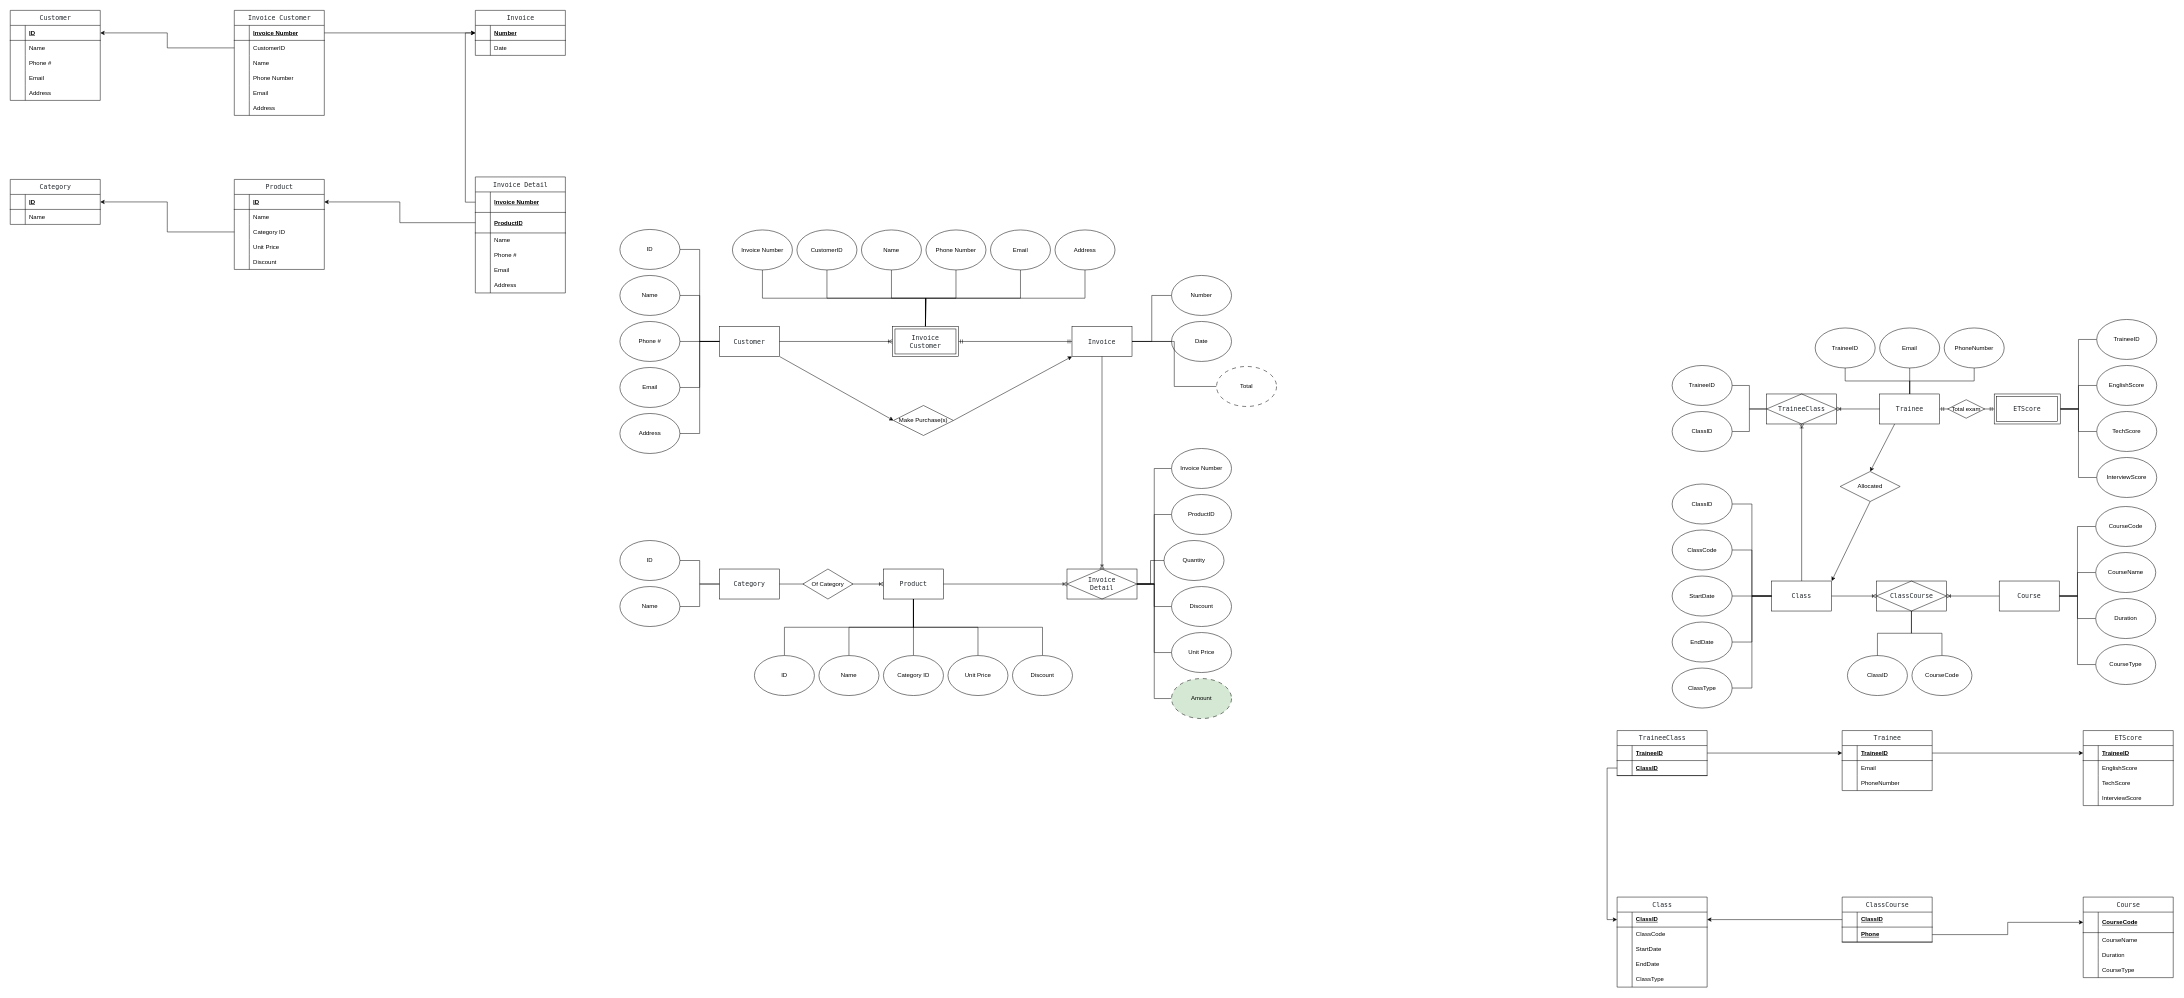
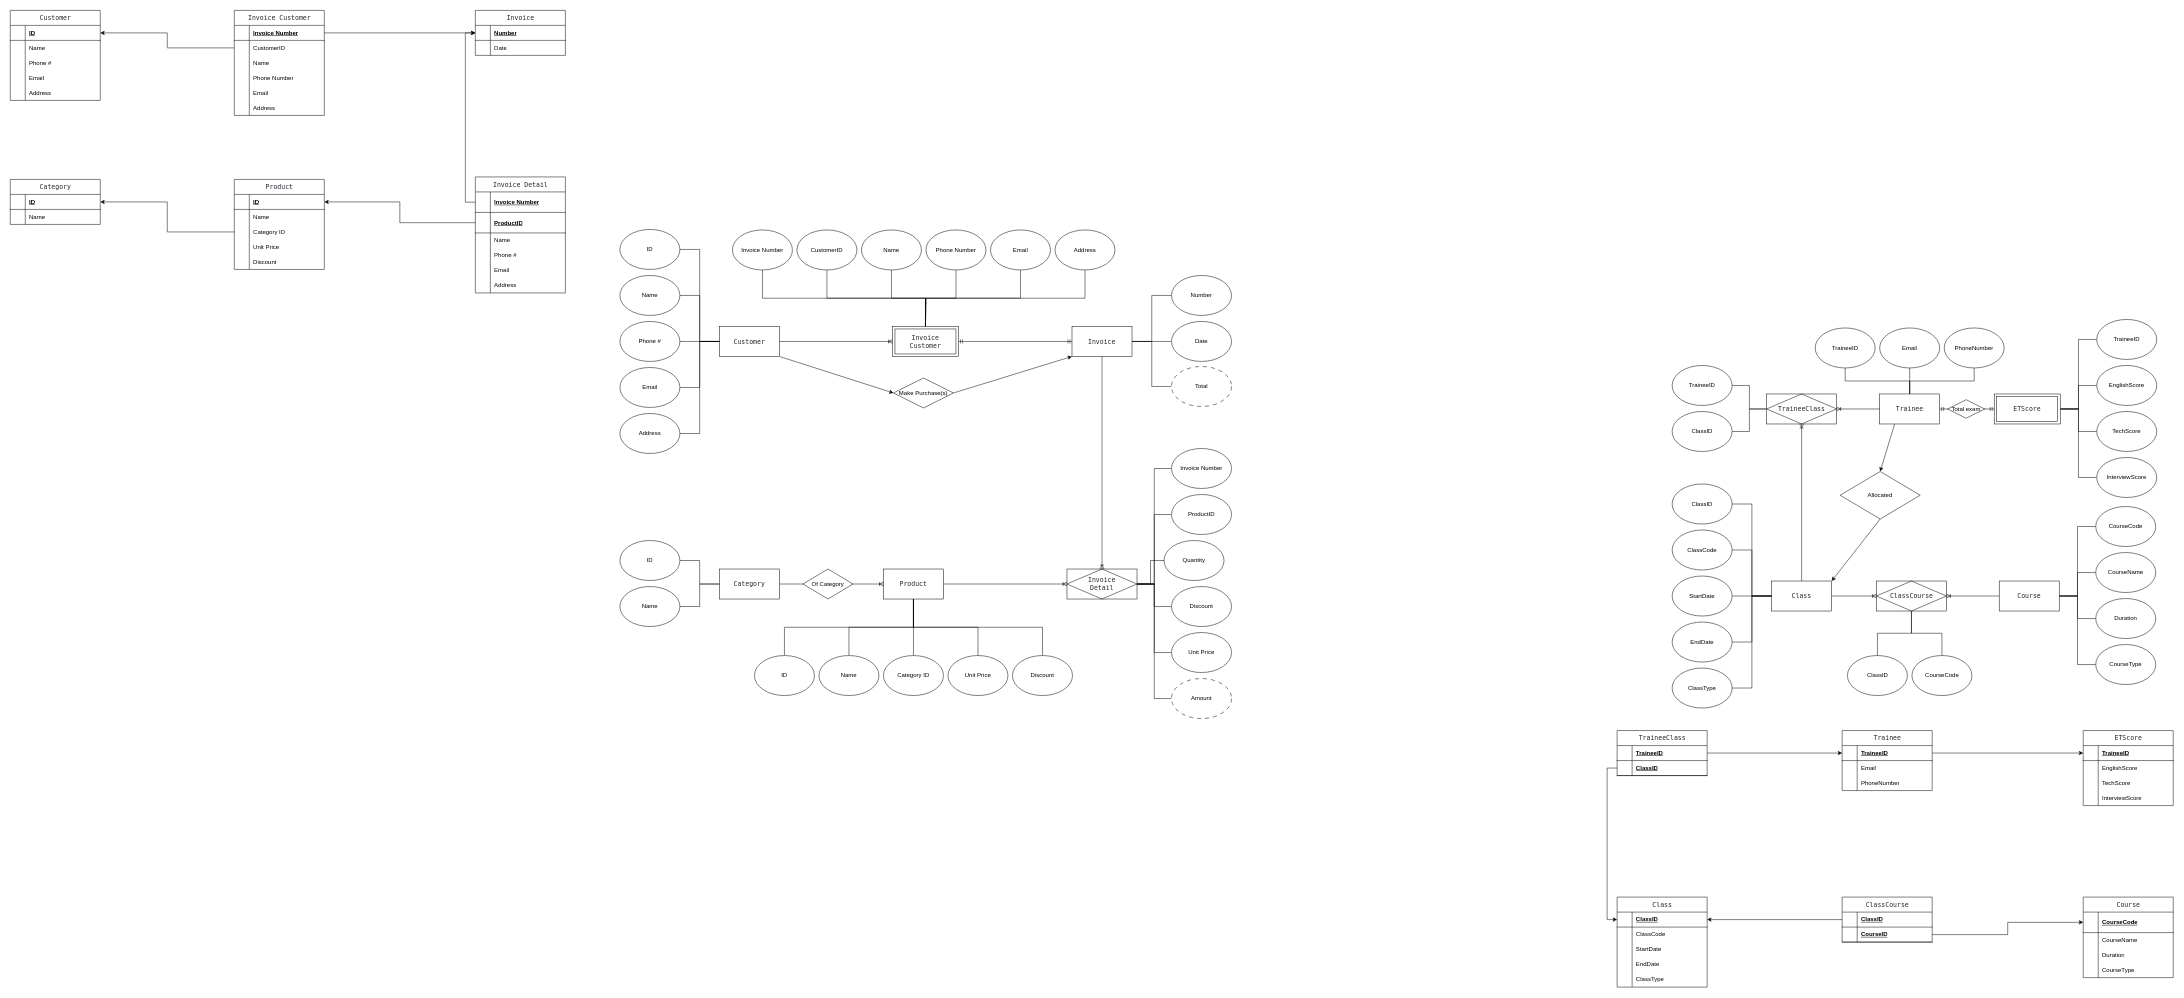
node "Total": moved (1246, 386) -> (1201, 386)
node "Make Purchase(s)": moved (923, 420) -> (923, 393)
node "Allocated": size 60x30 -> 80x48
node "Amount": fillcolor #d5e8d4 -> #ffffff
node "Phone": label "Phone" -> "CourseID"
